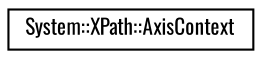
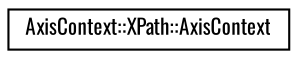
node "System::XPath::AxisContext": label "System::XPath::AxisContext" -> "AxisContext::XPath::AxisContext"
